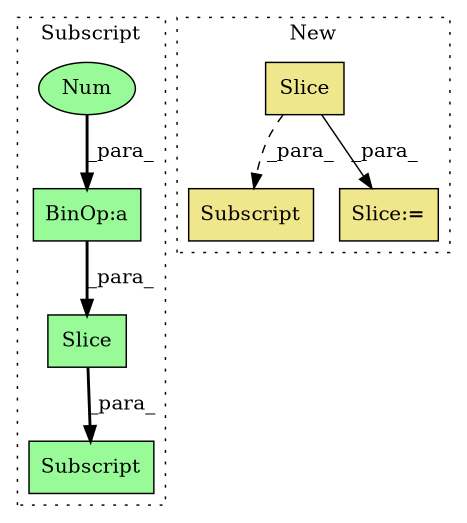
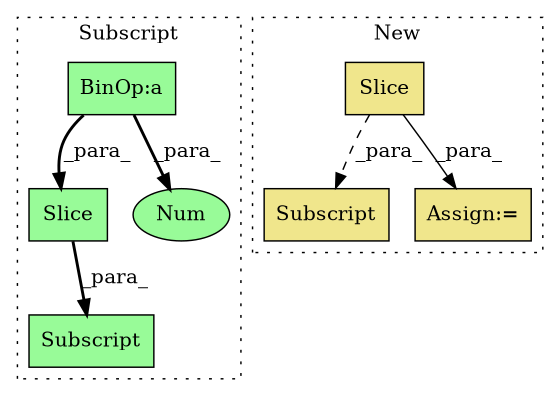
edge "Num" -> "BinOp:a": reversed
node "Slice:=": label "Slice:=" -> "Assign:="
